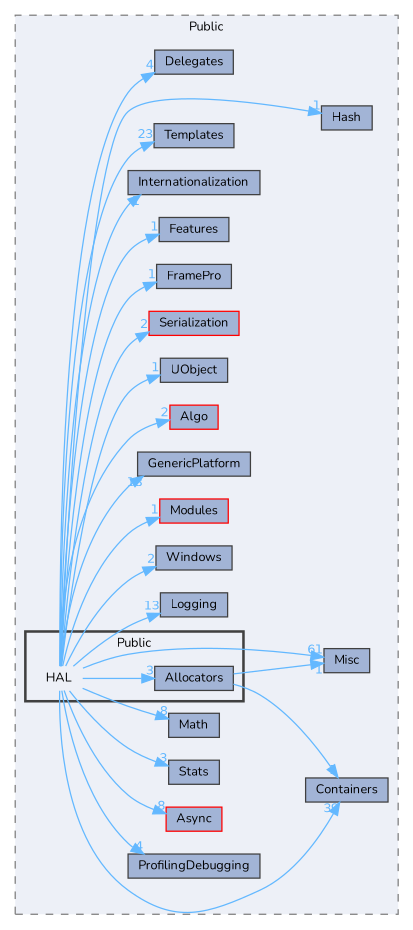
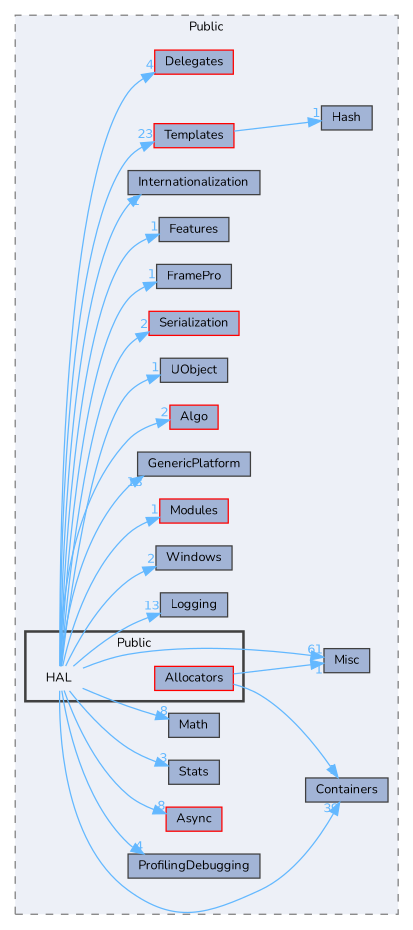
node "Delegates": color grey25 -> red
node "Templates": color grey25 -> red
edge "HAL" -> "Hash": now "Templates" -> "Hash"
edge "HAL" -> "Allocators": removed
node "Allocators": color grey25 -> red
